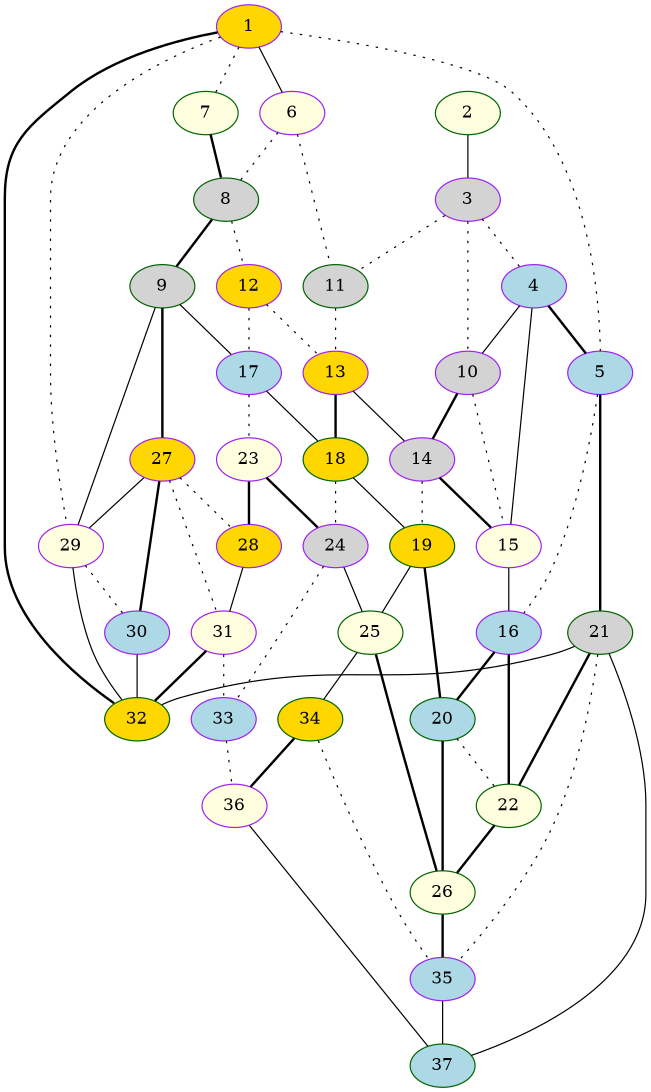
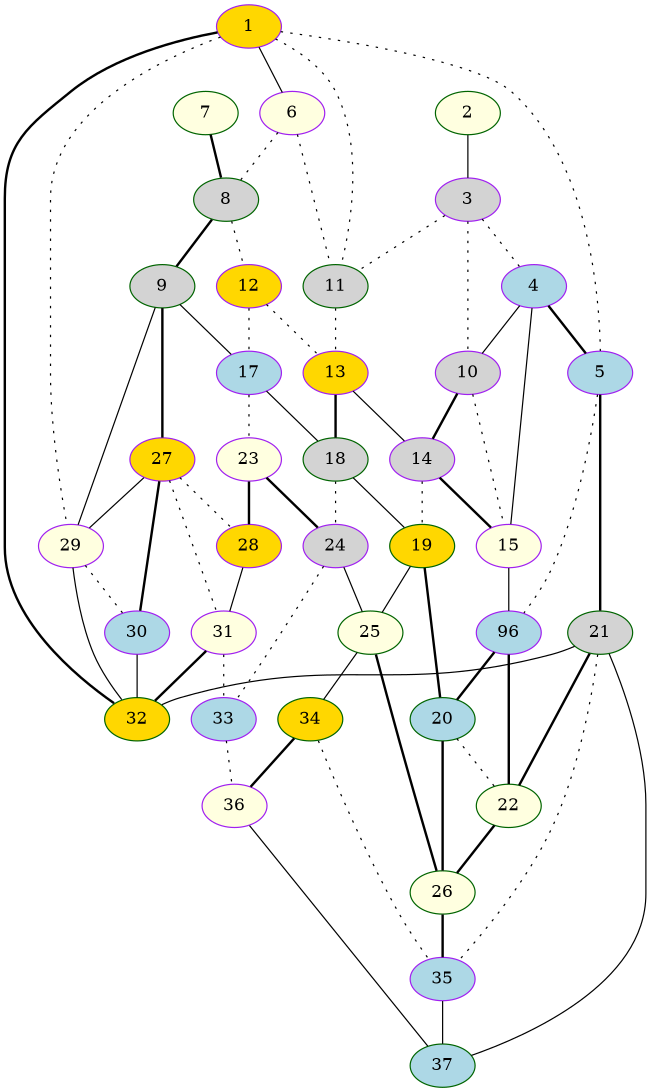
edge "1" -- "7": now "1" -- "11"
node "18": fillcolor gold -> lightgrey
node "16": label "16" -> "96"
